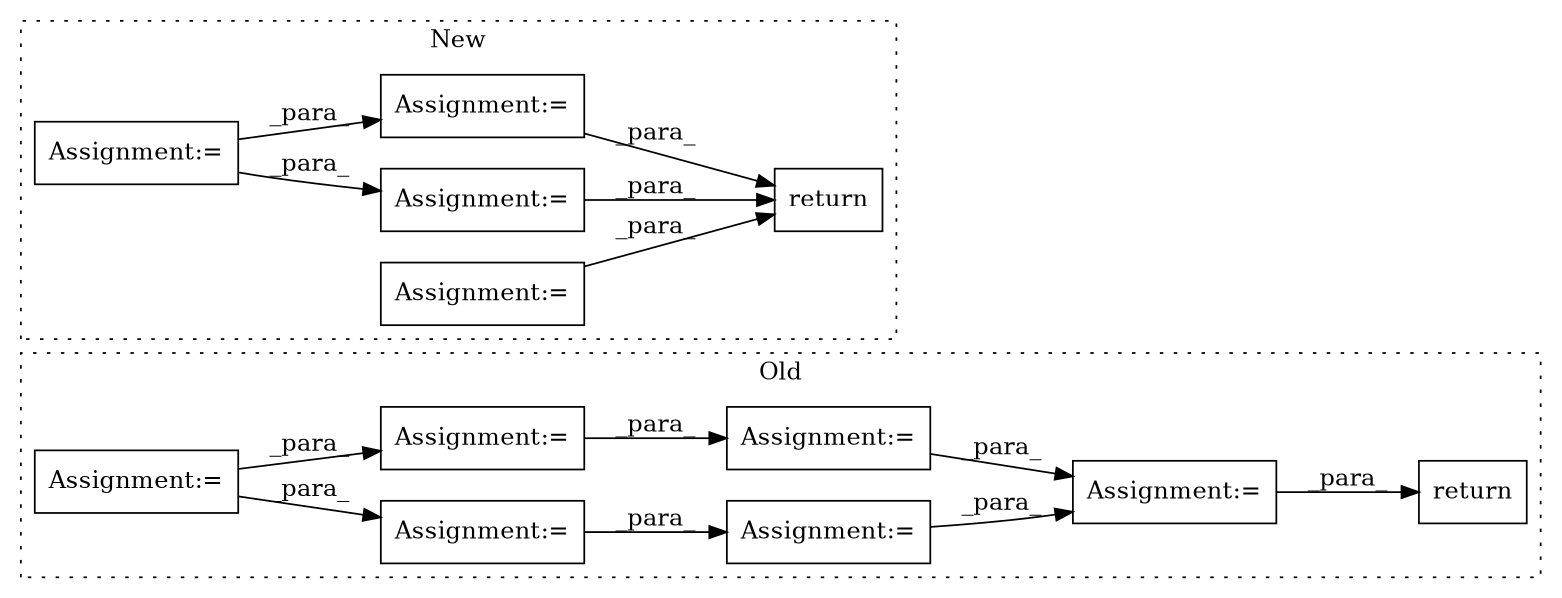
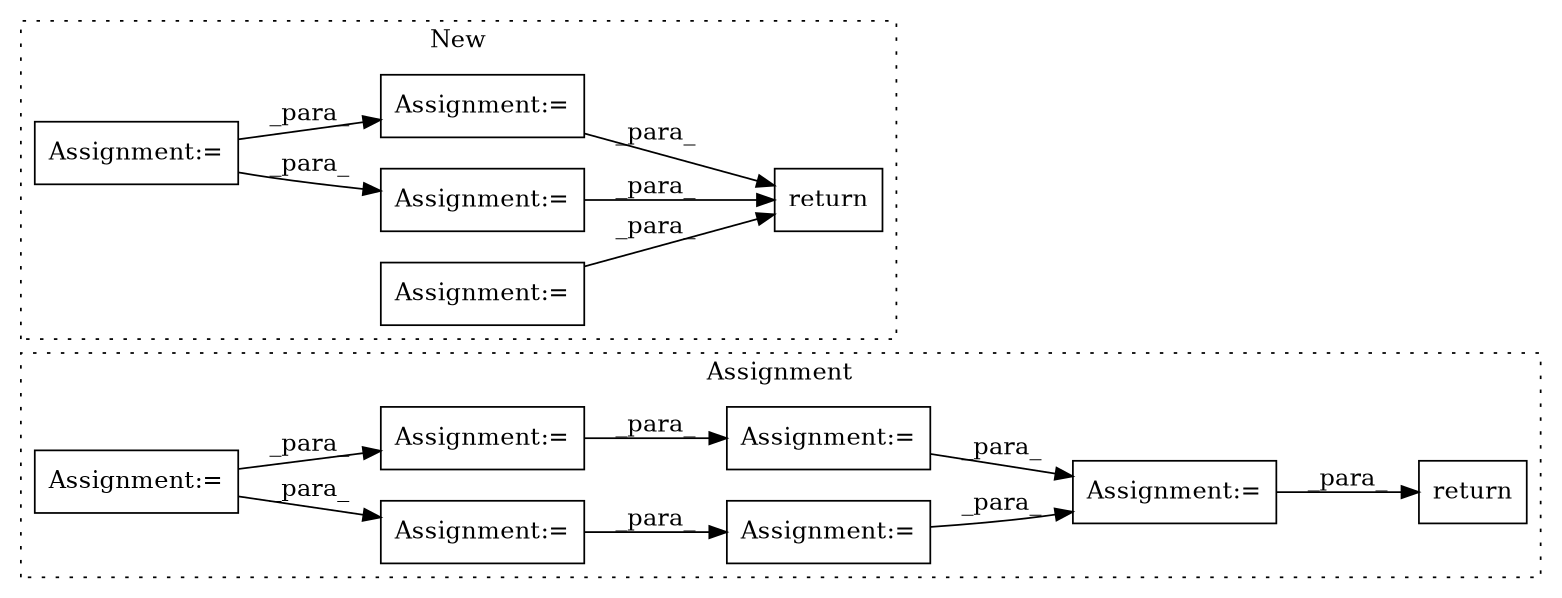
cluster "Old": label "Old" -> "Assignment"
